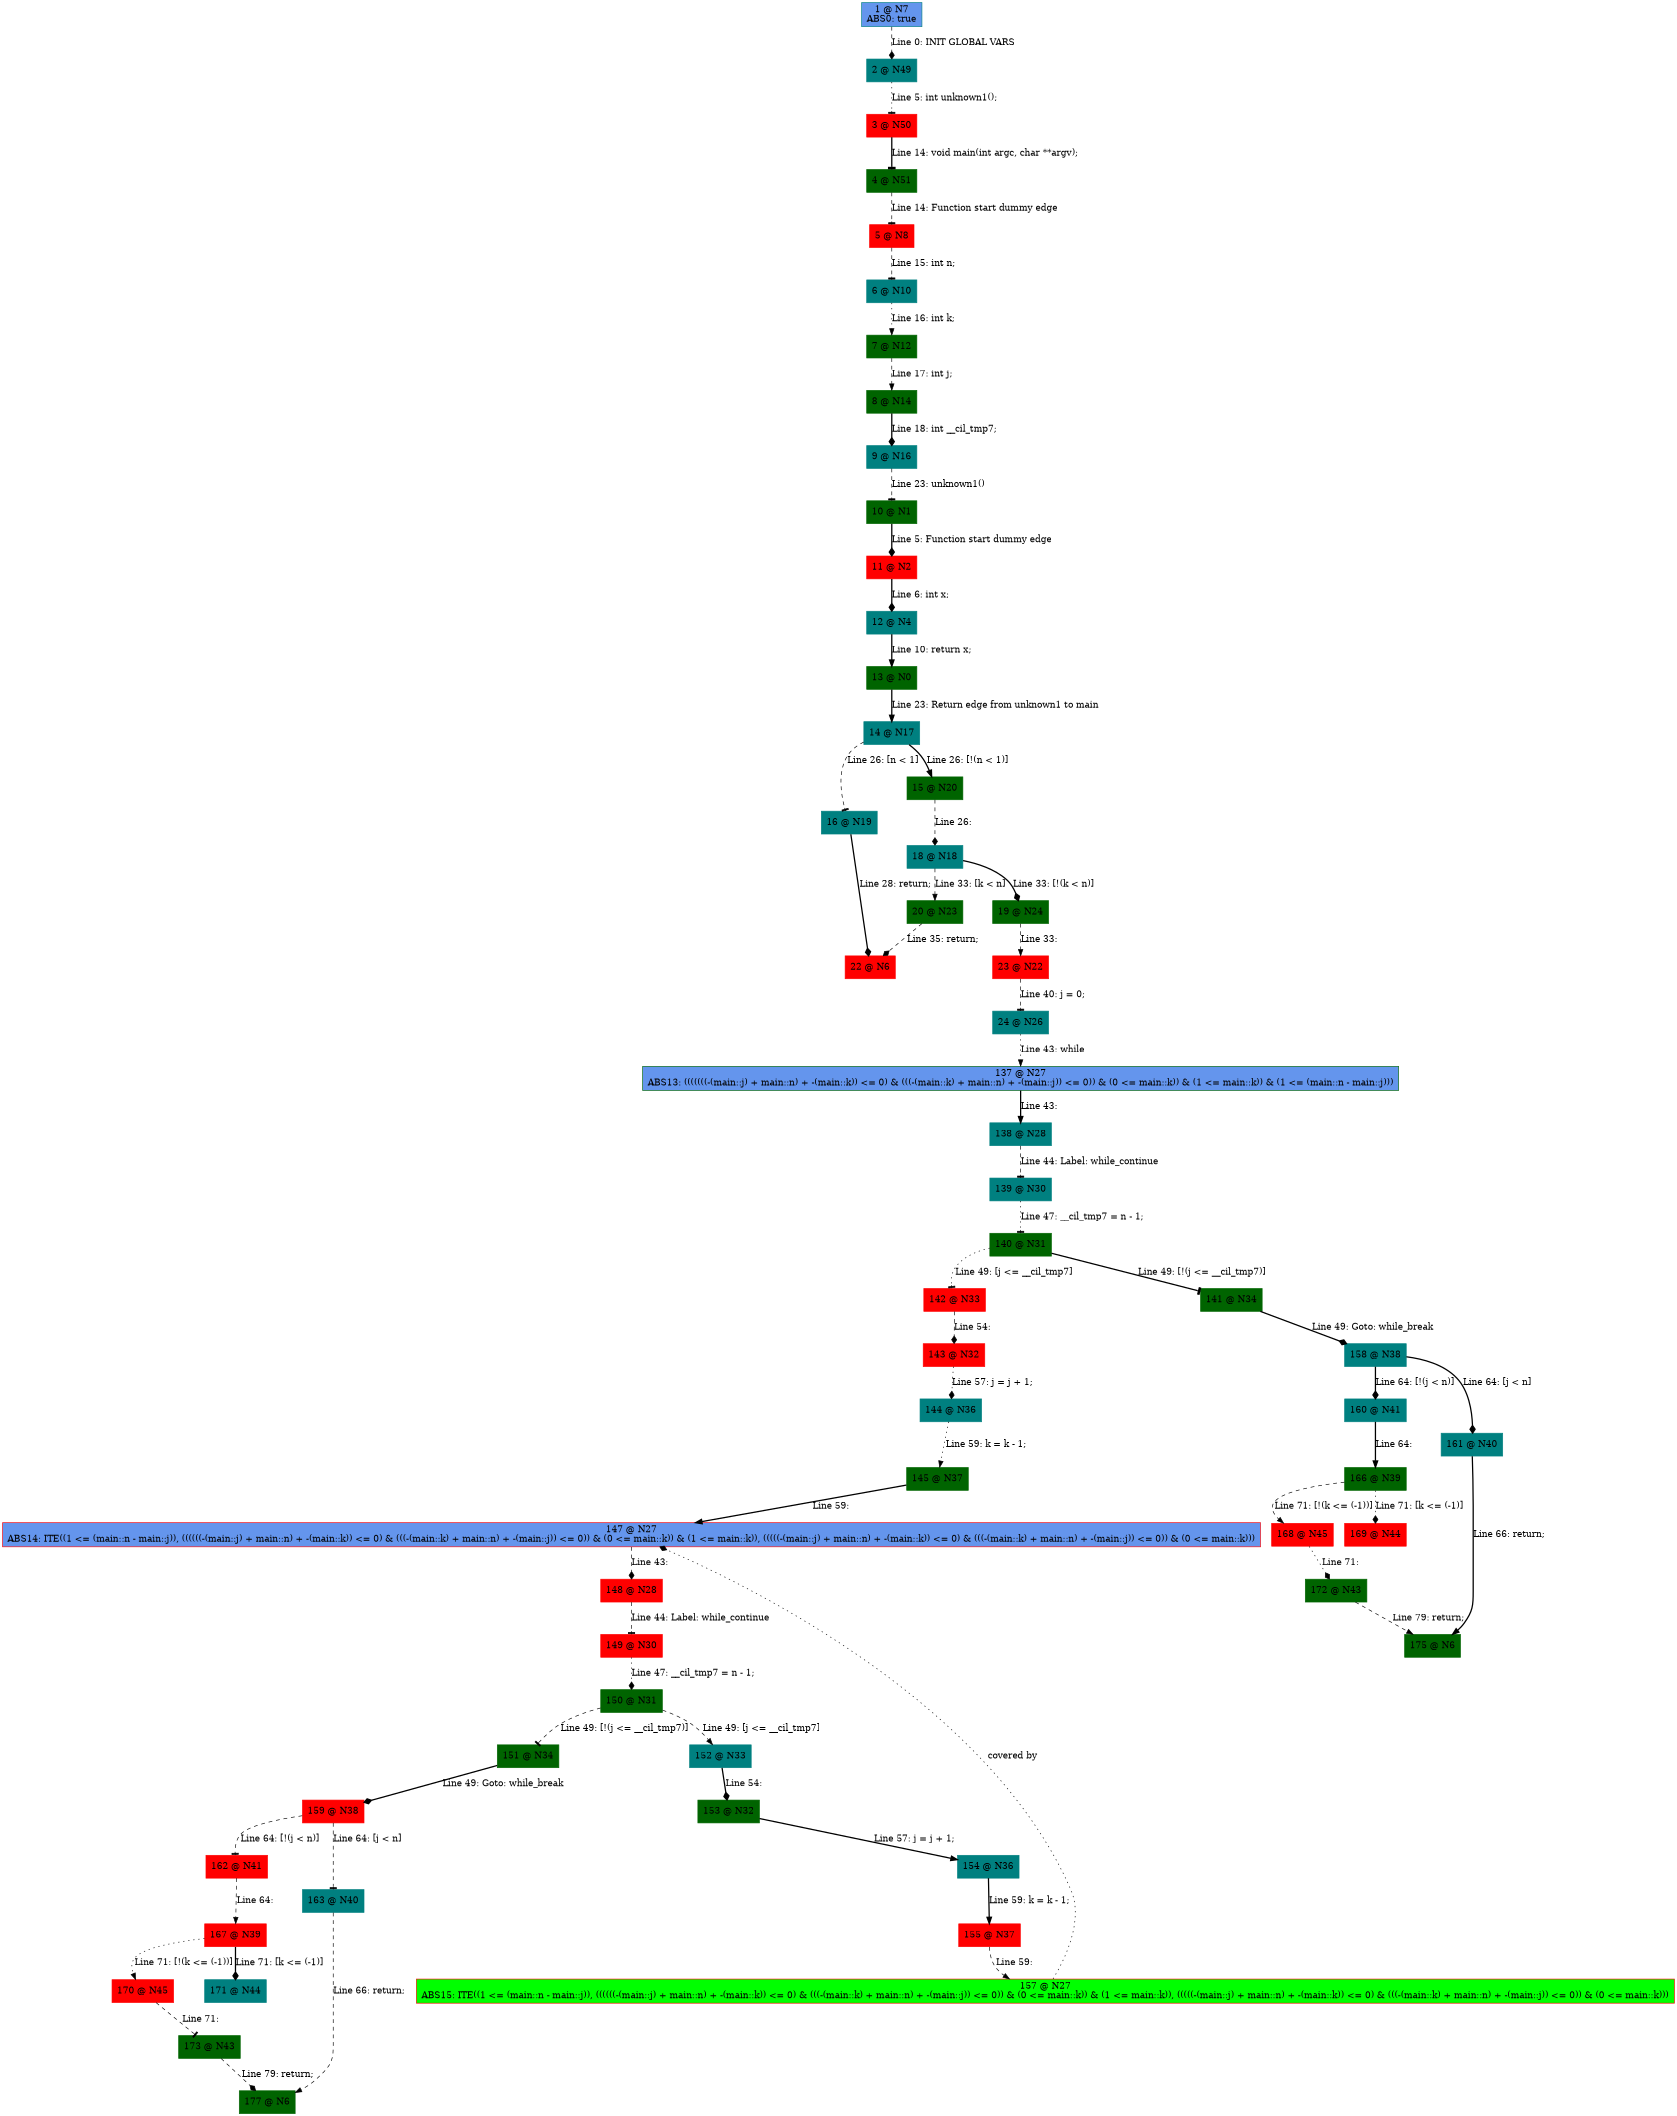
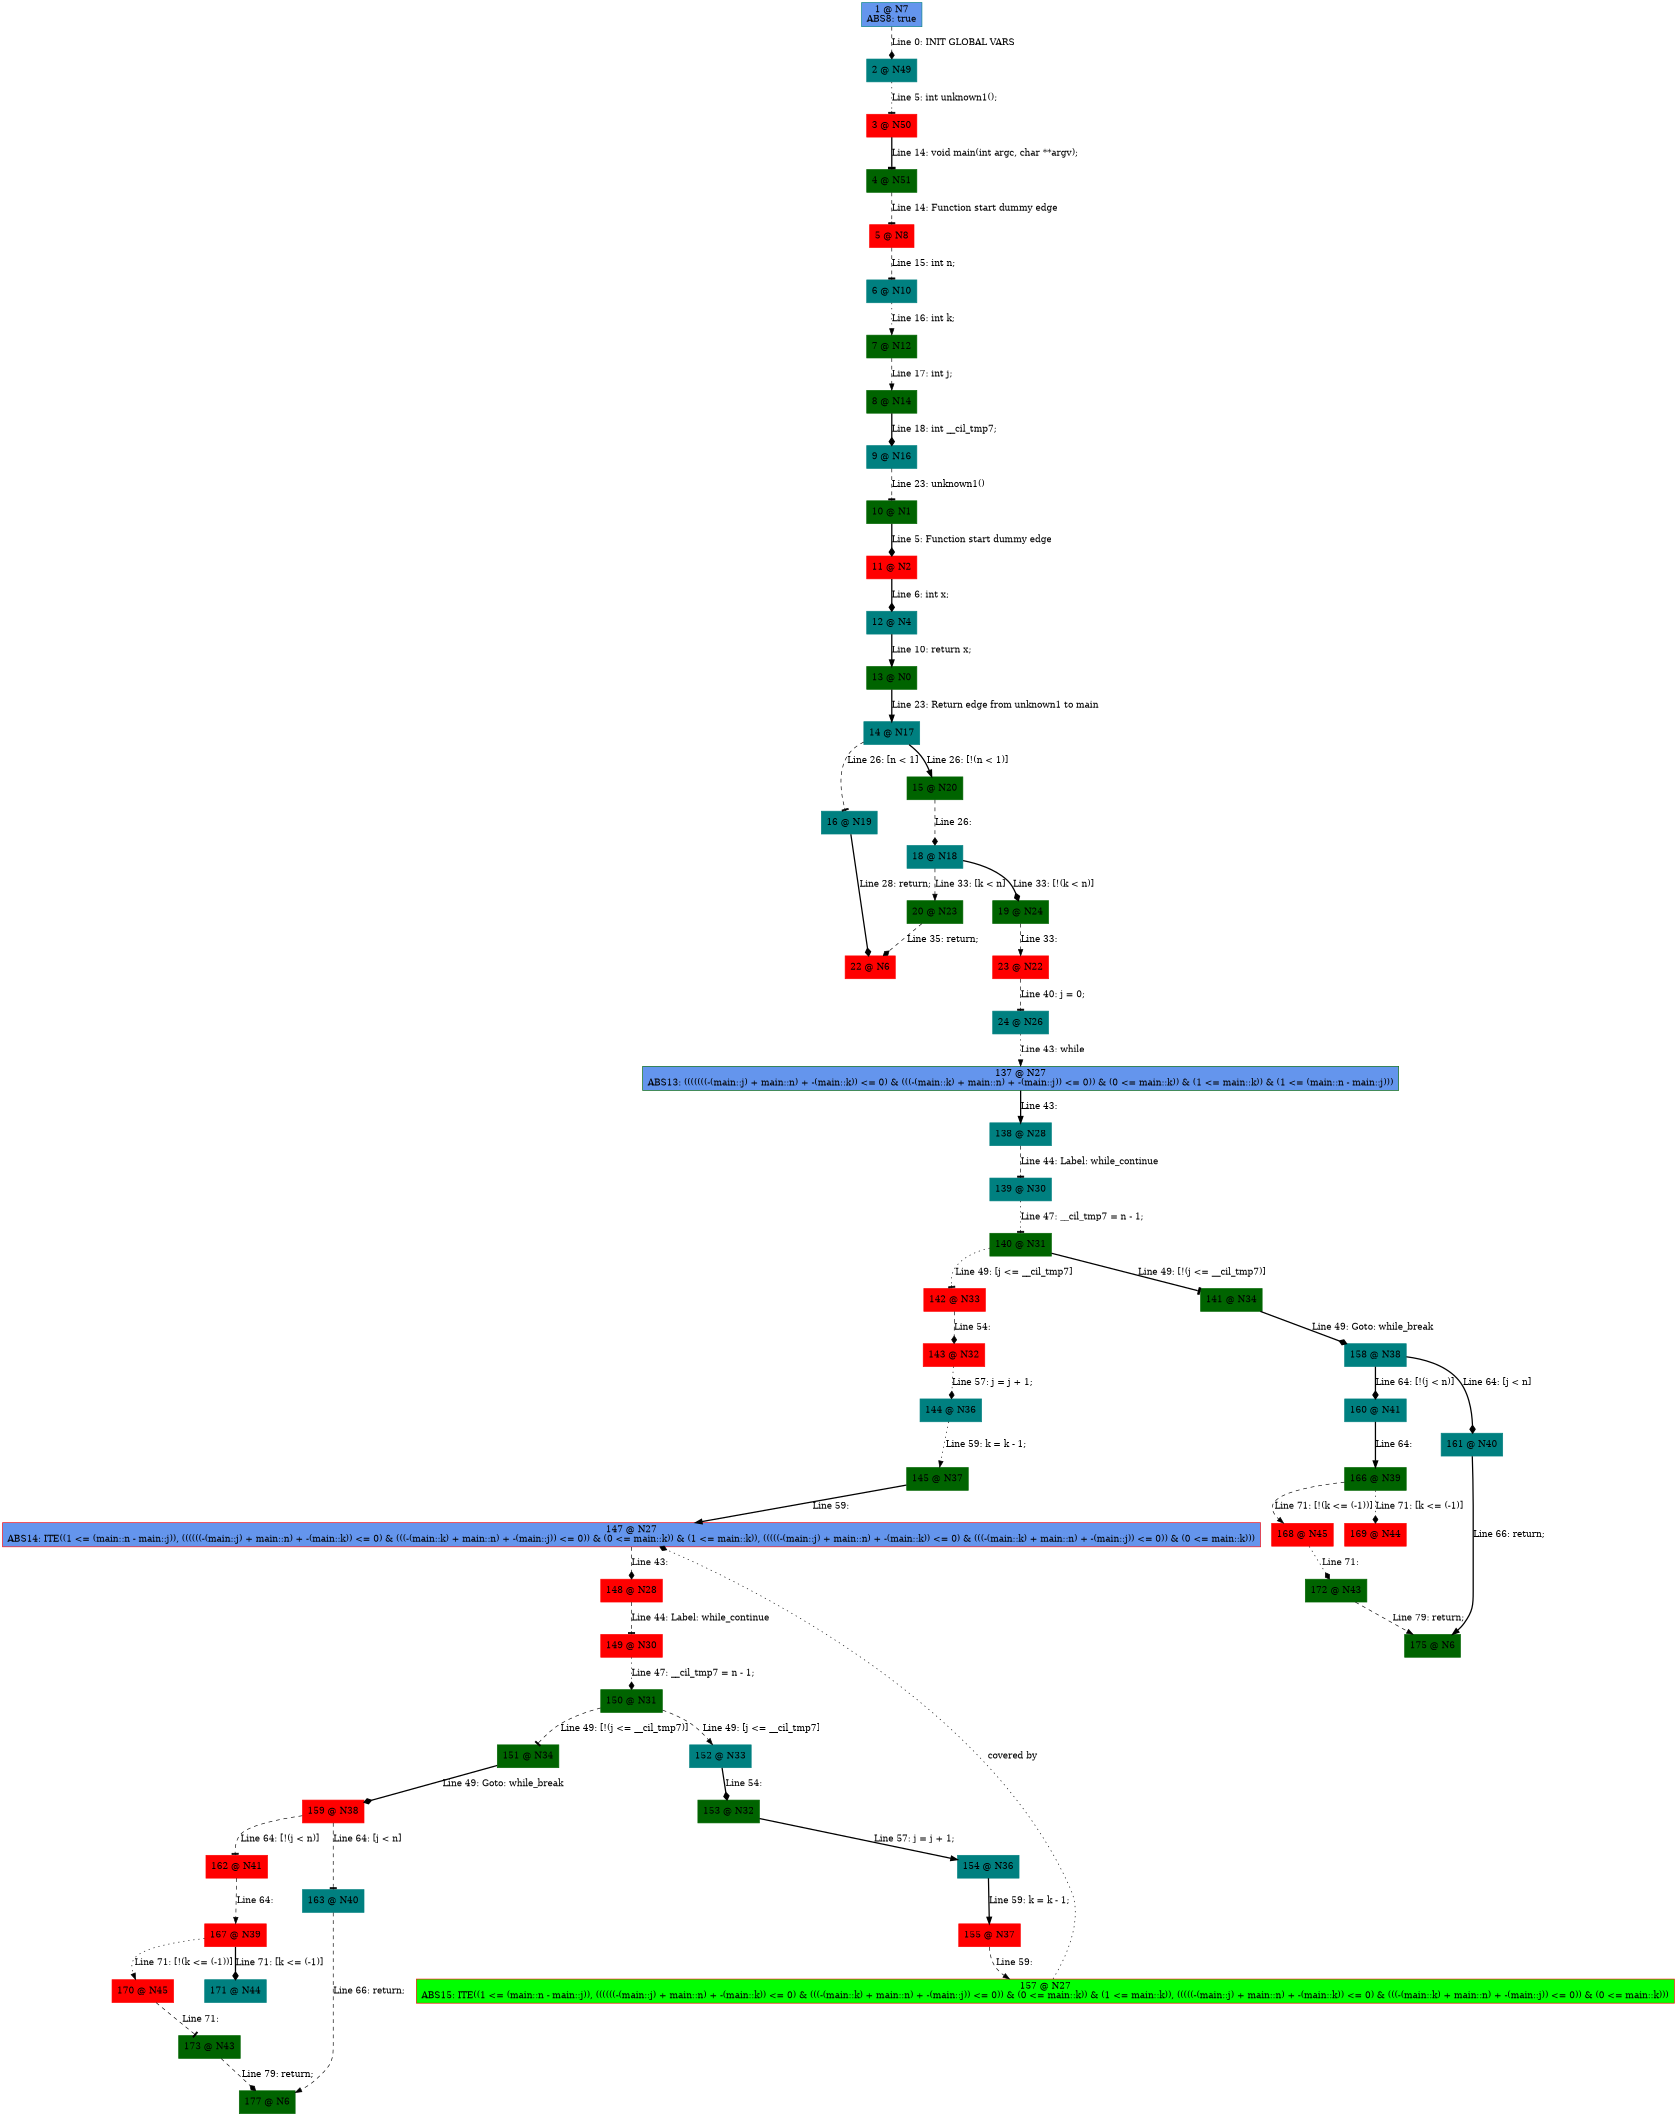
node "1 @ N7 ABS0: true": label "1 @ N7 ABS0: true" -> "1 @ N7 ABS8: true"
